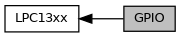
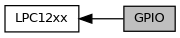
node "LPC13xx": label "LPC13xx" -> "LPC12xx"
